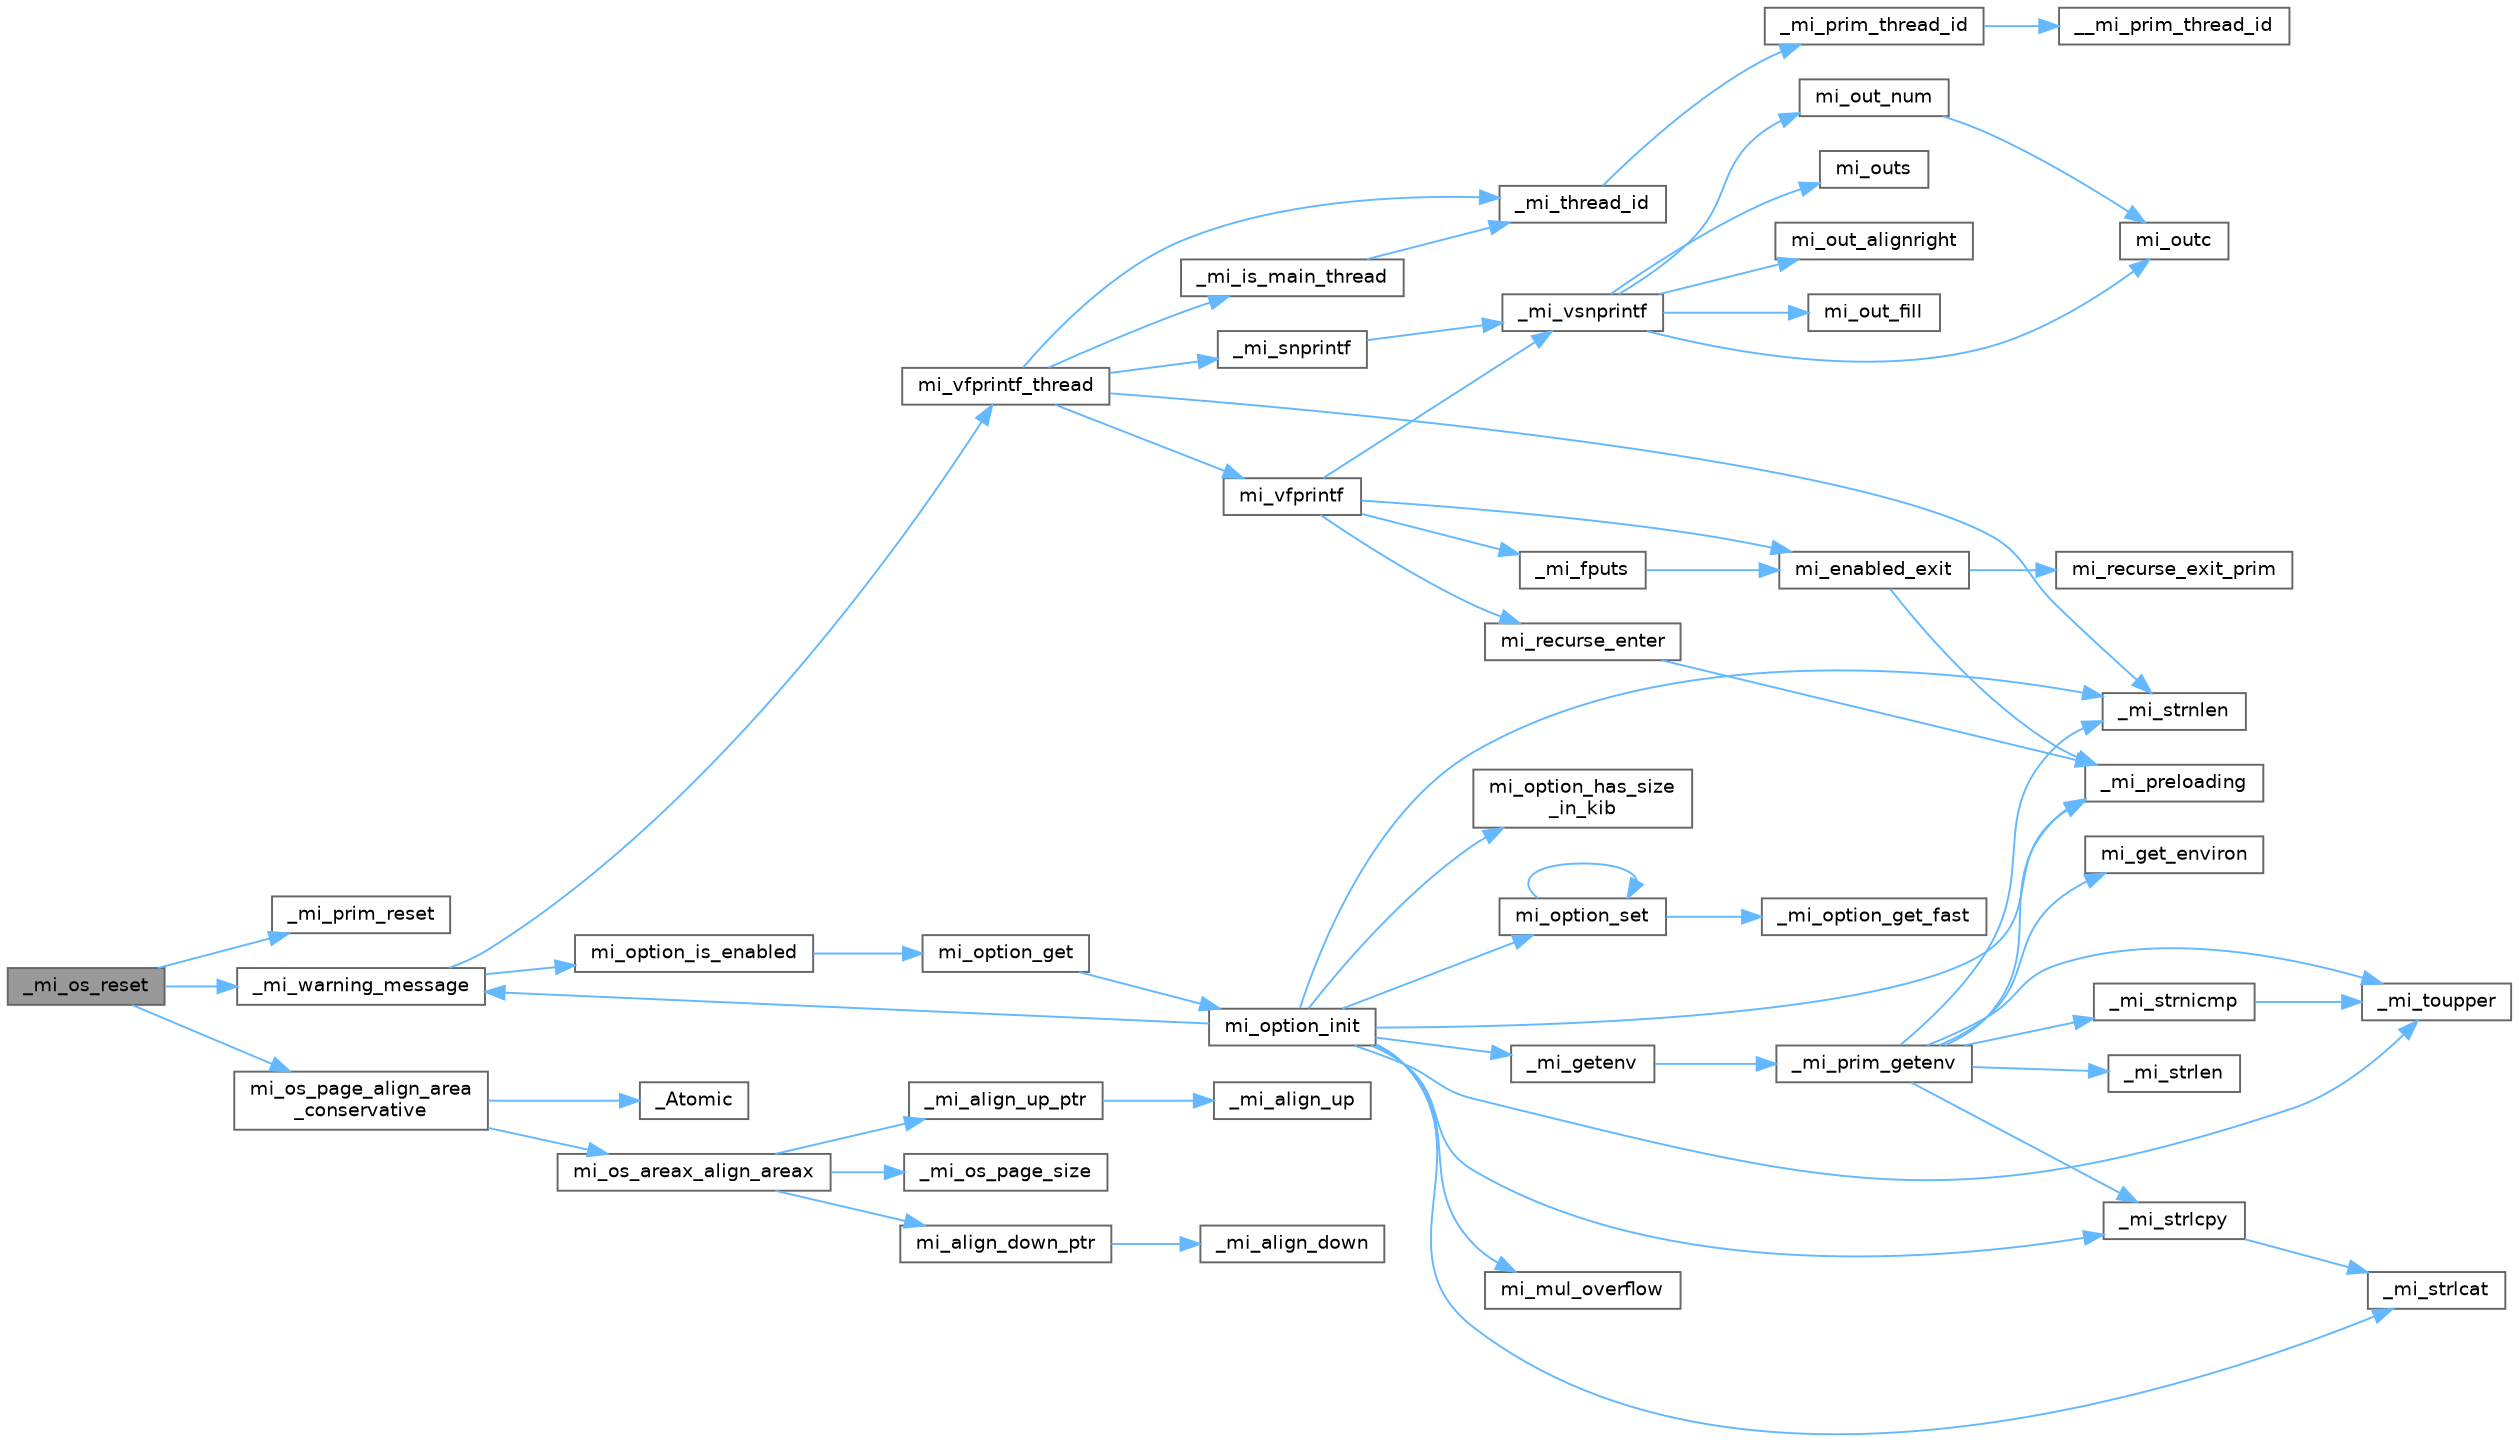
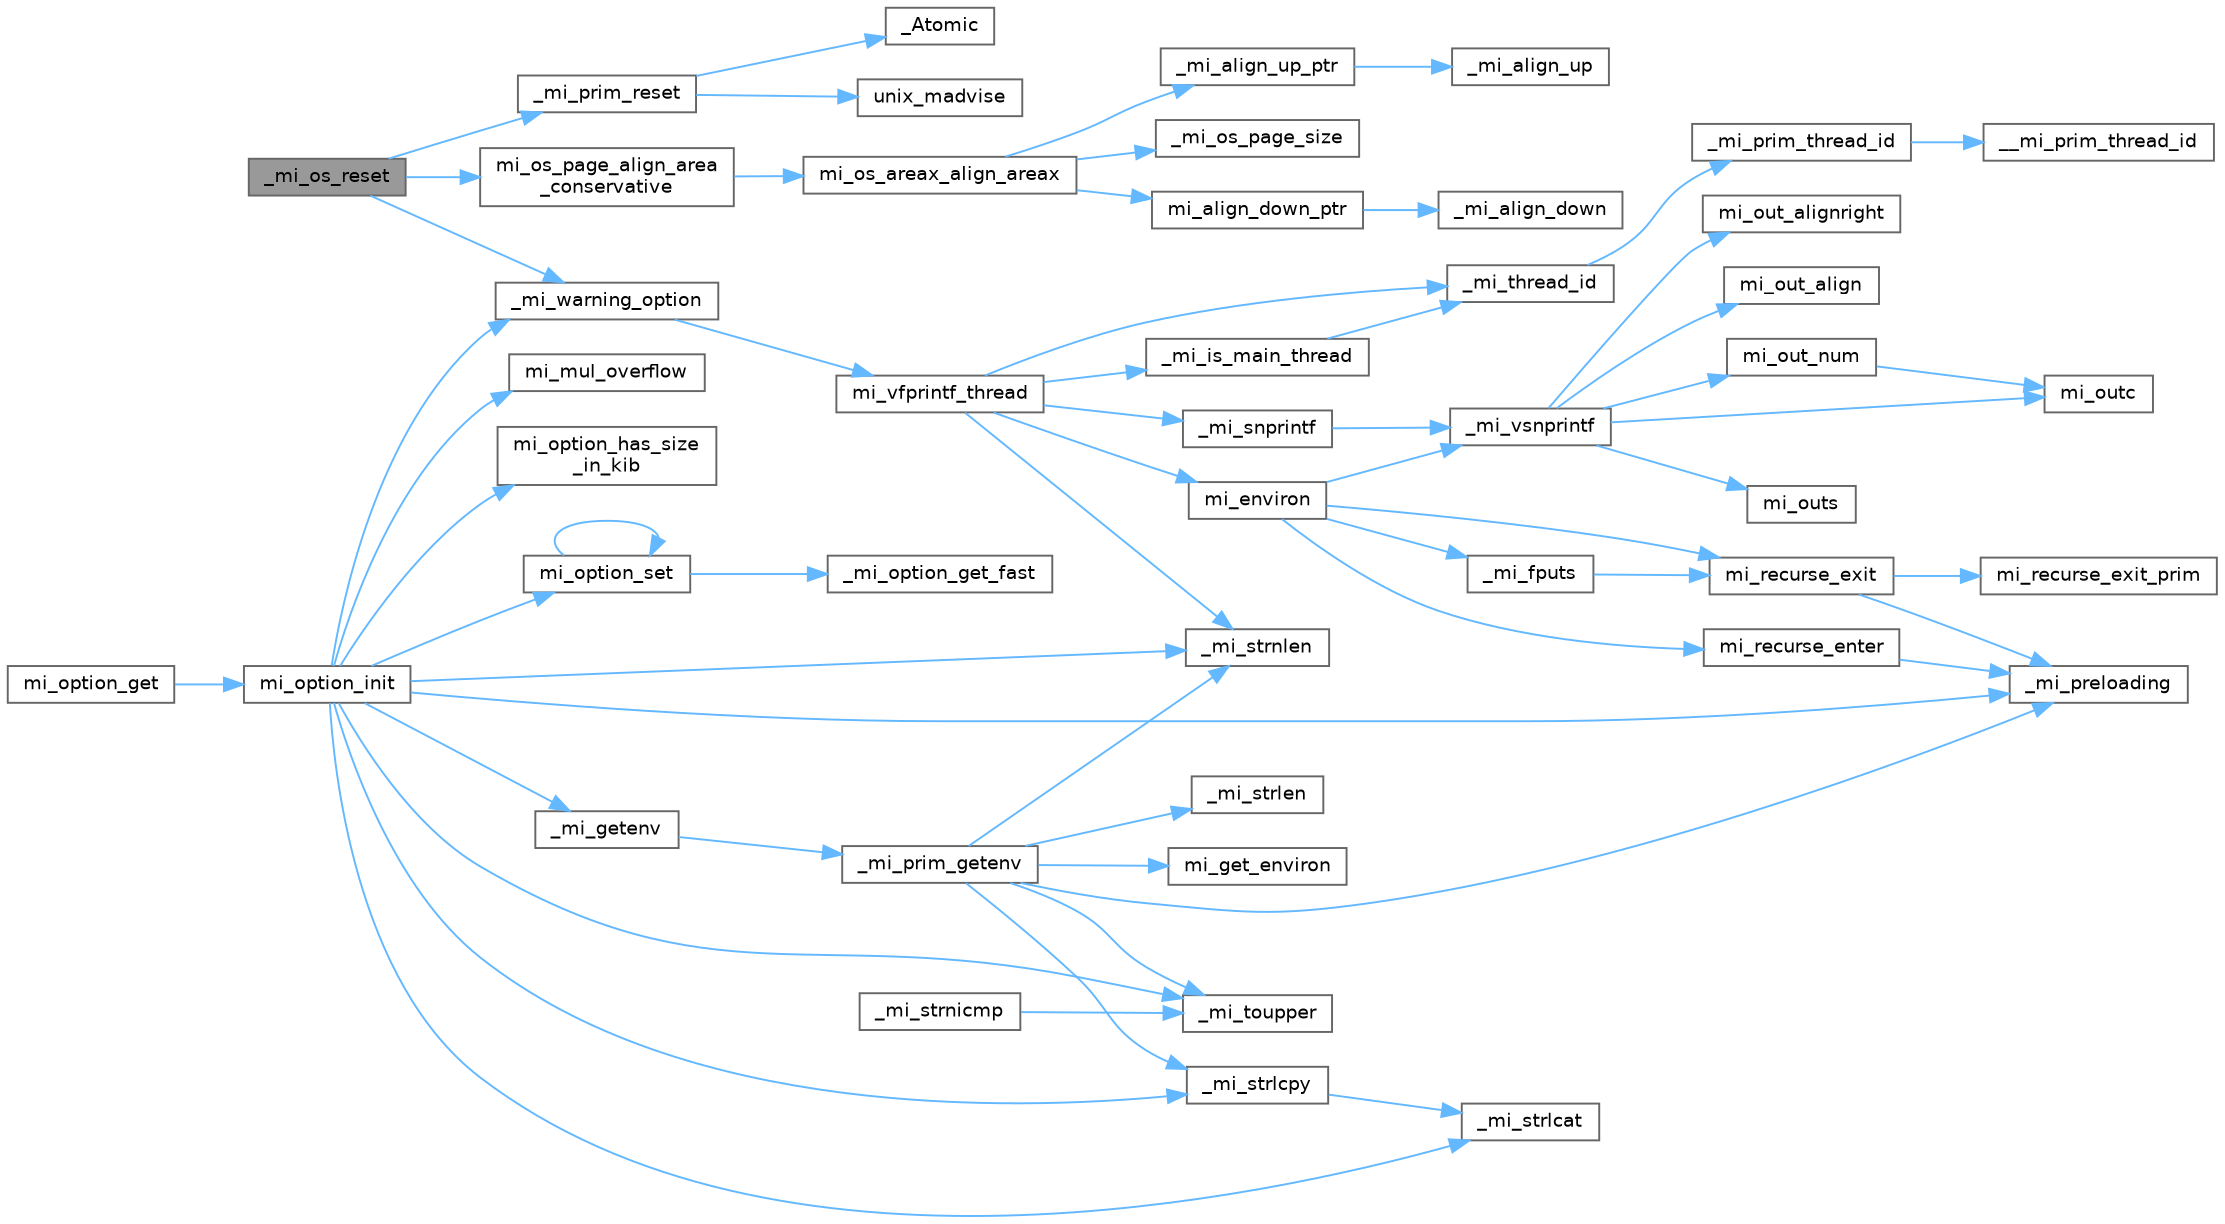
node "unix_madvise": added
node "mi_out_fill": label "mi_out_fill" -> "mi_out_align"
node "mi_vfprintf": label "mi_vfprintf" -> "mi_environ"
node "mi_enabled_exit": label "mi_enabled_exit" -> "mi_recurse_exit"
node "mi_option_is_enabled": removed
node "_mi_warning_message": label "_mi_warning_message" -> "_mi_warning_option"
edge "_mi_prim_getenv" -> "_mi_strnicmp": removed
edge "mi_os_page_align_area _conservative" -> "_Atomic": now "_mi_prim_reset" -> "_Atomic"
